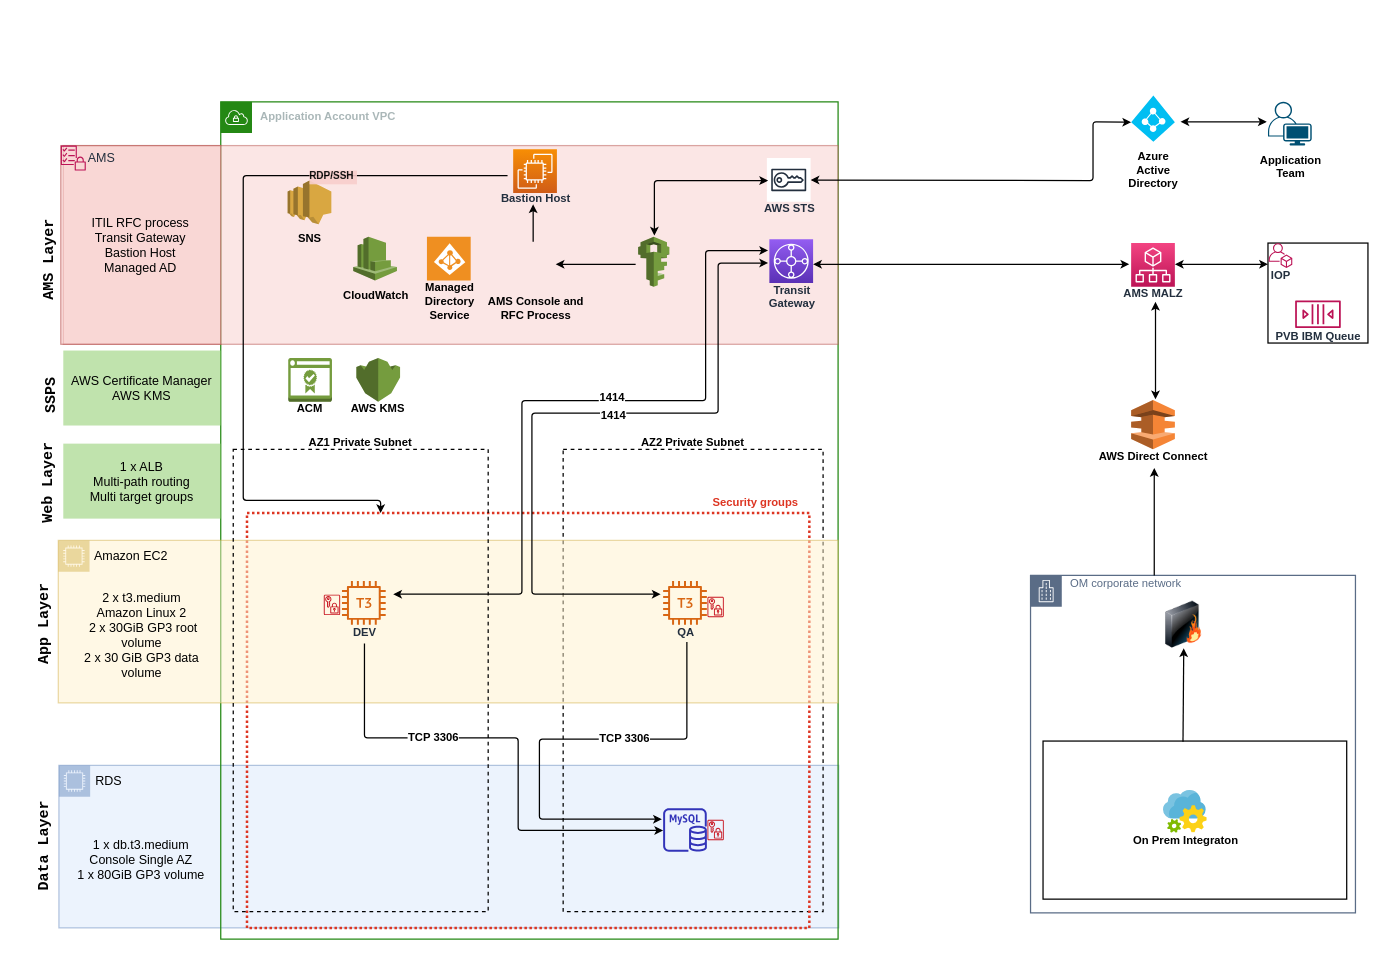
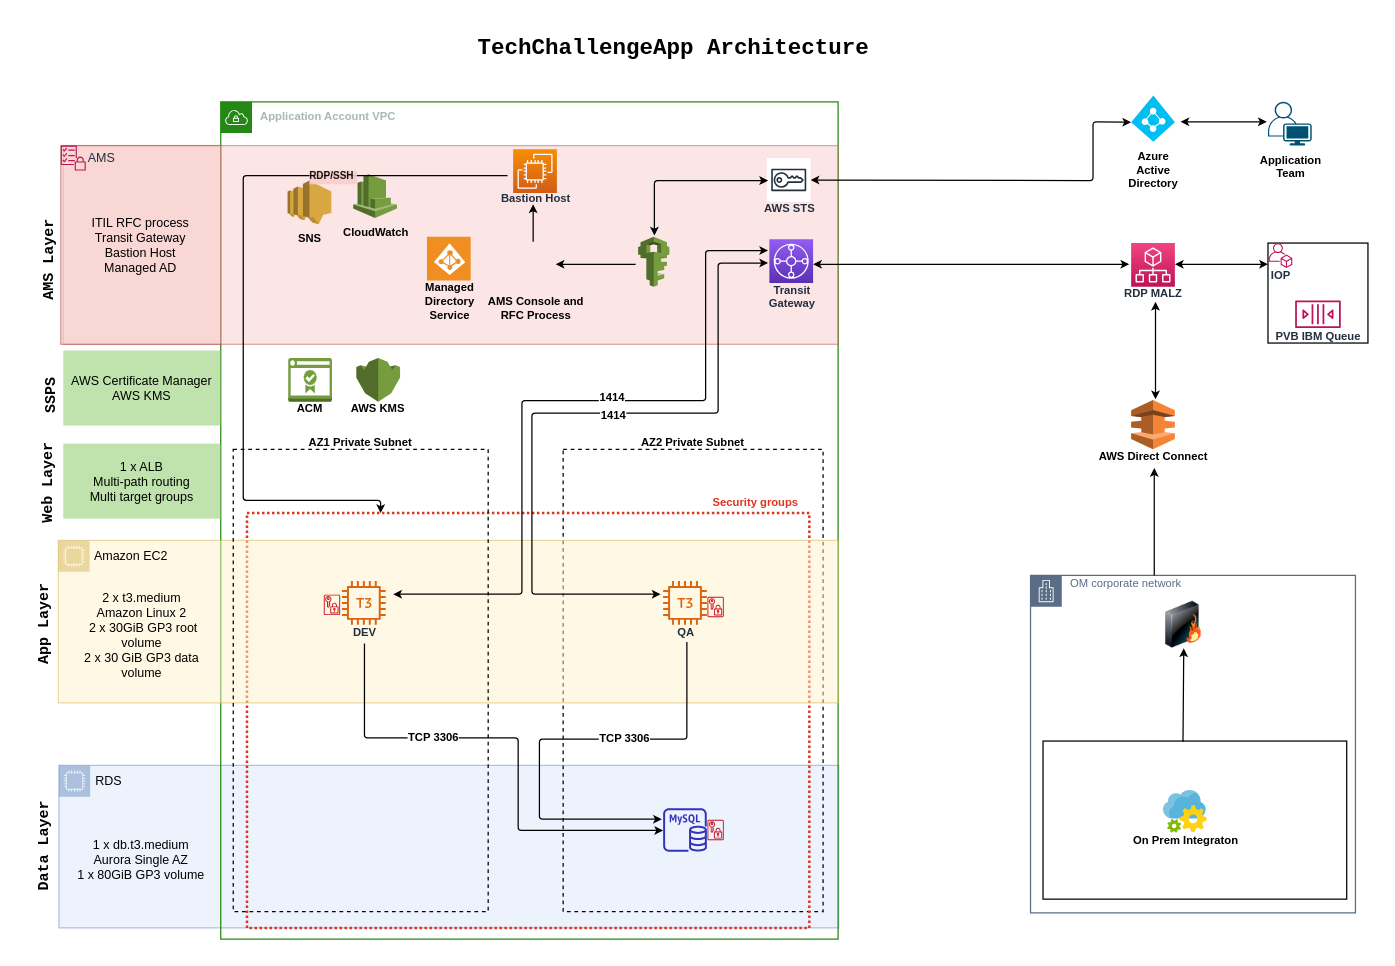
node "TechChallengeApp Architecture": added
node "CloudWatch": moved (375, 259) -> (375, 196)
node "AMS MALZ": label "AMS MALZ" -> "RDP MALZ"
node "1 x db.t3.medium Console Single AZ 1 x 80GiB GP3 volume": label "1 x db.t3.medium Console Single AZ 1 x 80GiB GP3 volume" -> "1 x db.t3.medium Aurora Single AZ 1 x 80GiB GP3 volume"
